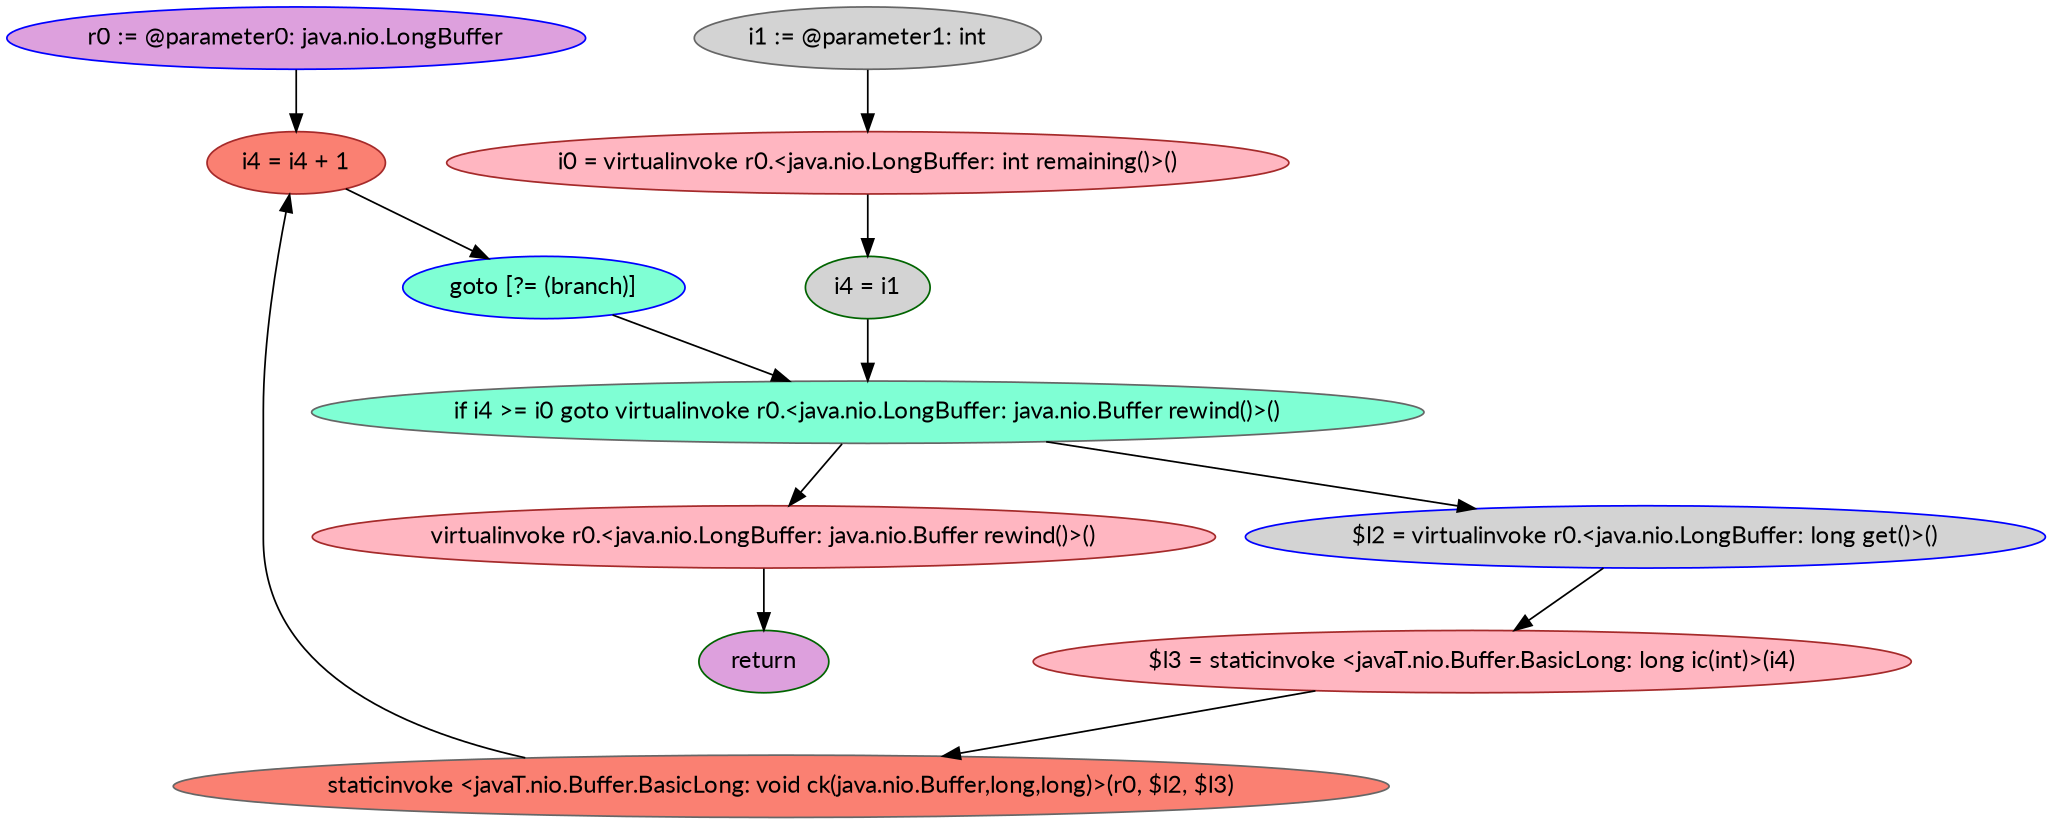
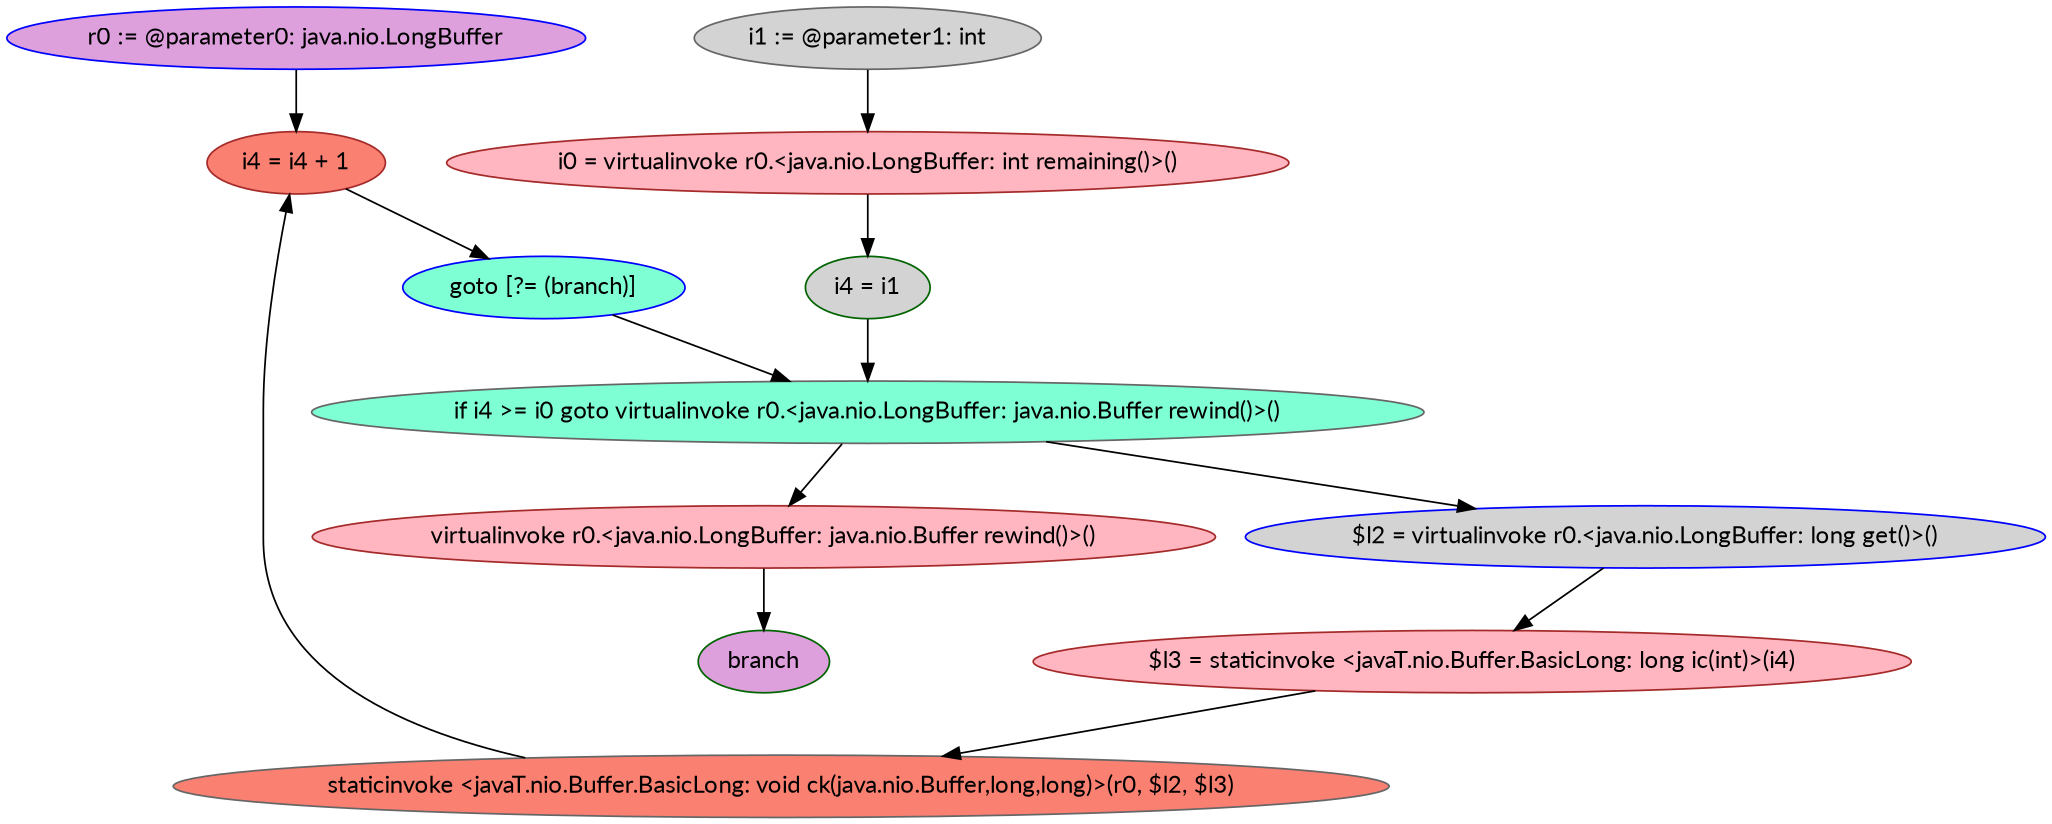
node "return": label "return" -> "branch"
